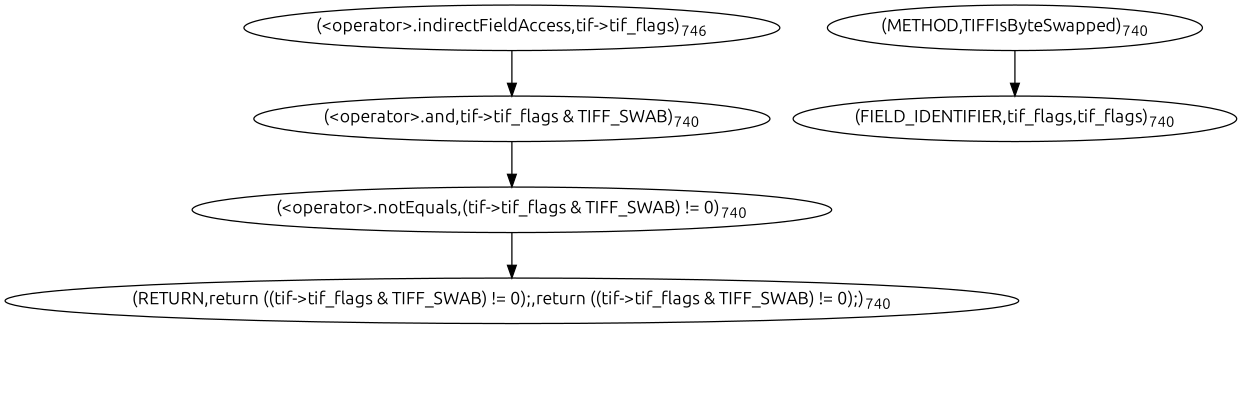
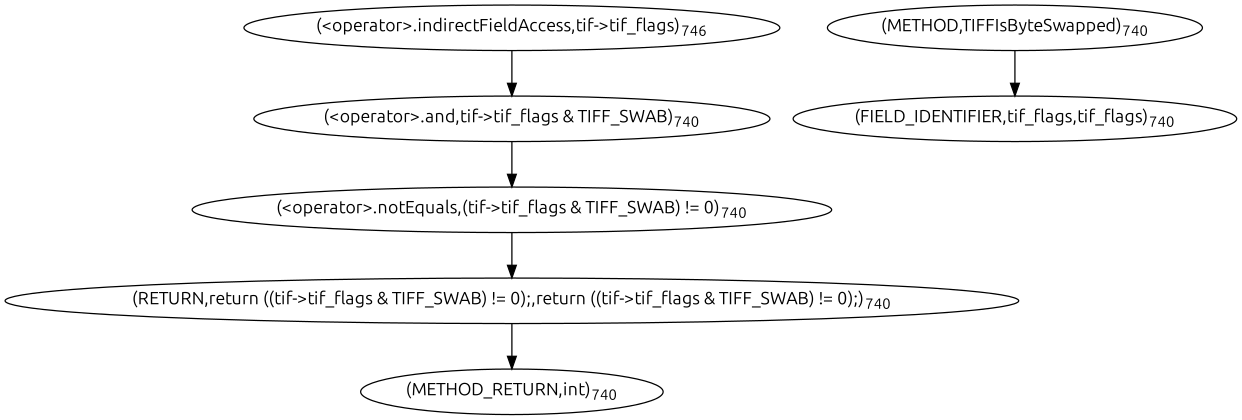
node "(METHOD_RETURN,int)": added
